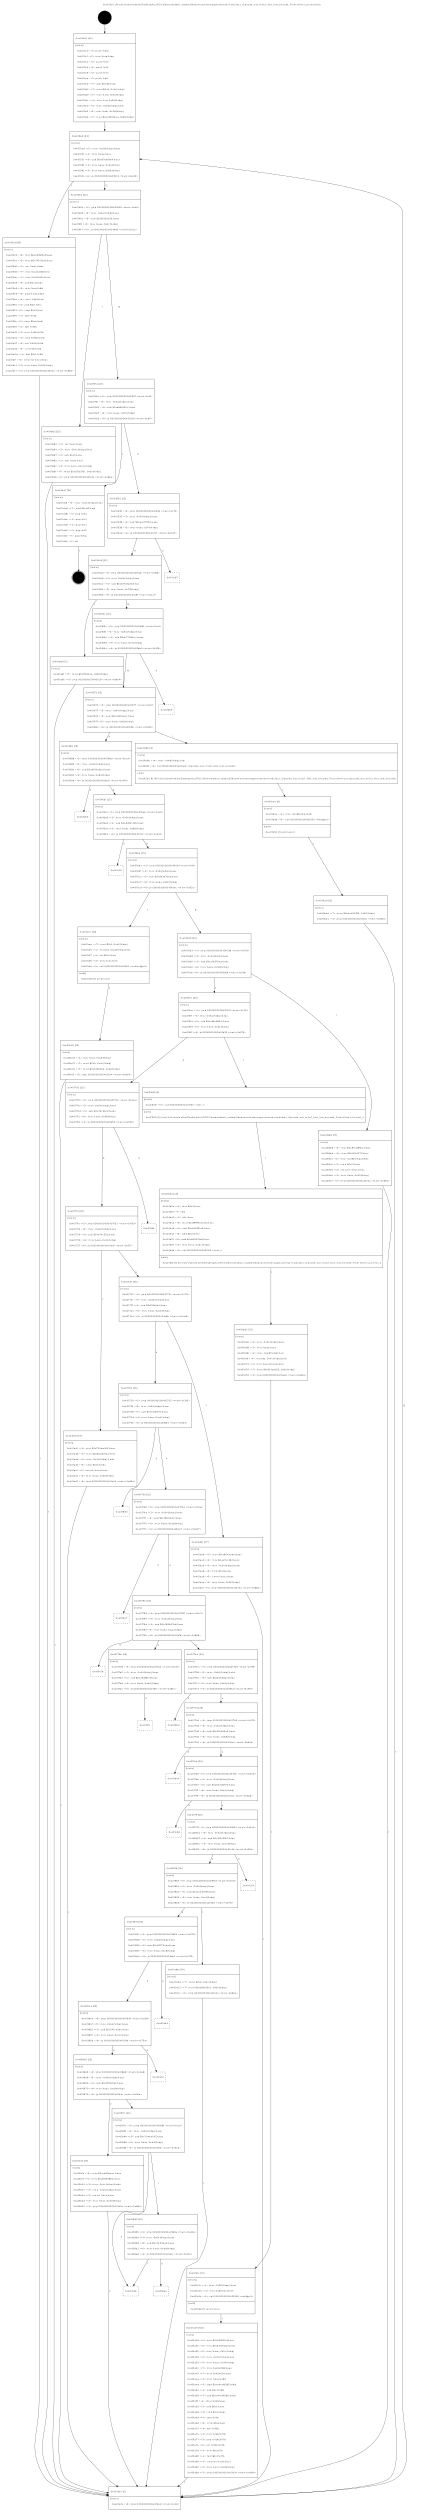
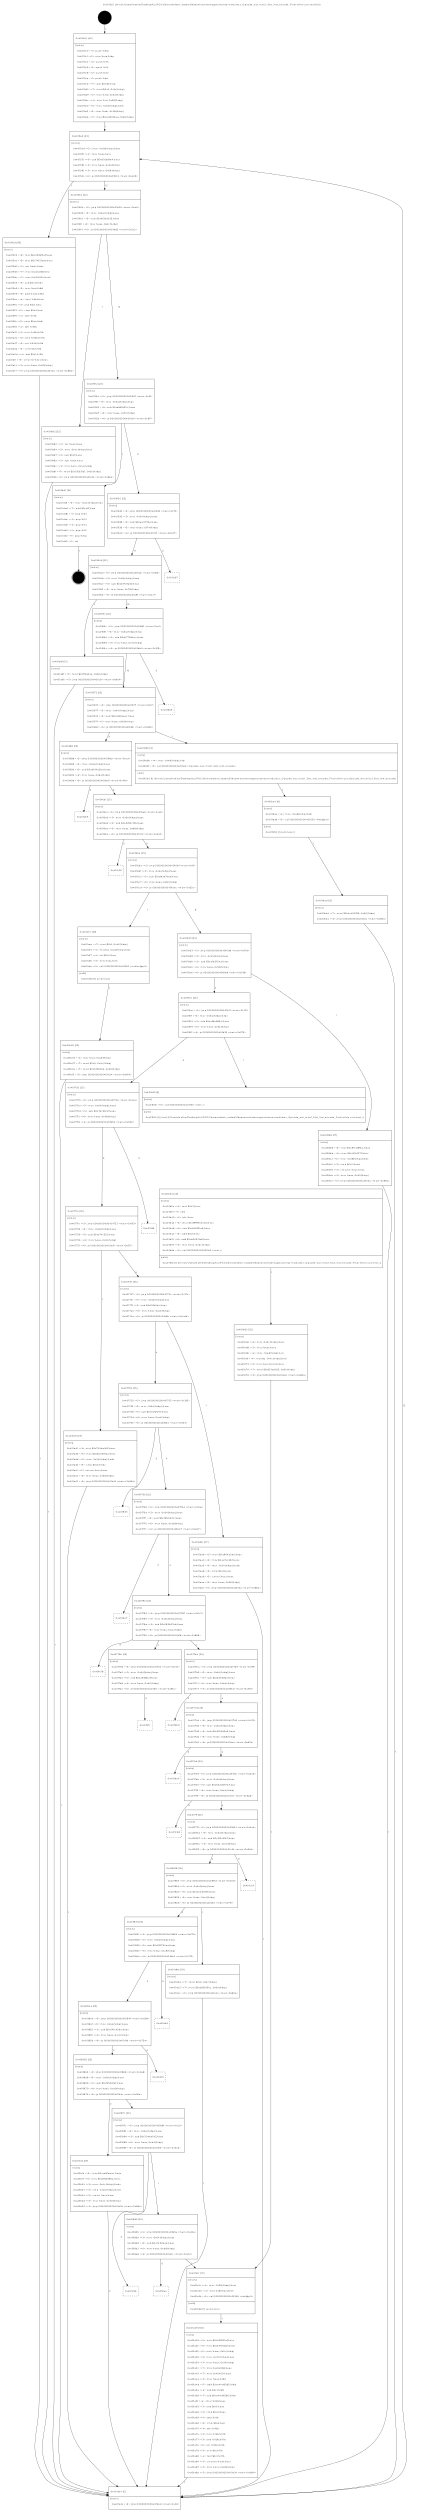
edge "0x401b35 [5]" -> "0x401b3a [40]": removed, label "1"
edge "0x401895 [25]" -> "0x401c8b": now "0x401895 [25]" -> "0x401a1c [13]"
